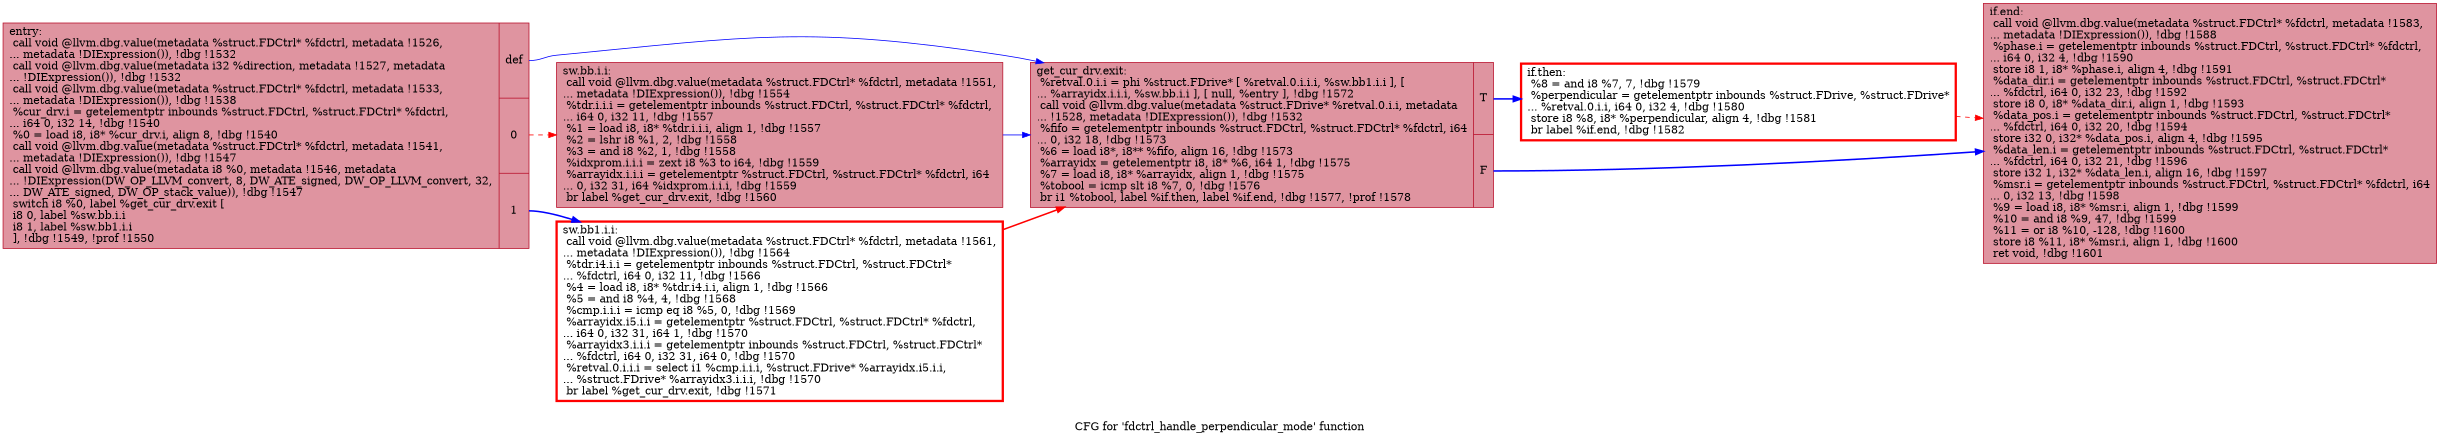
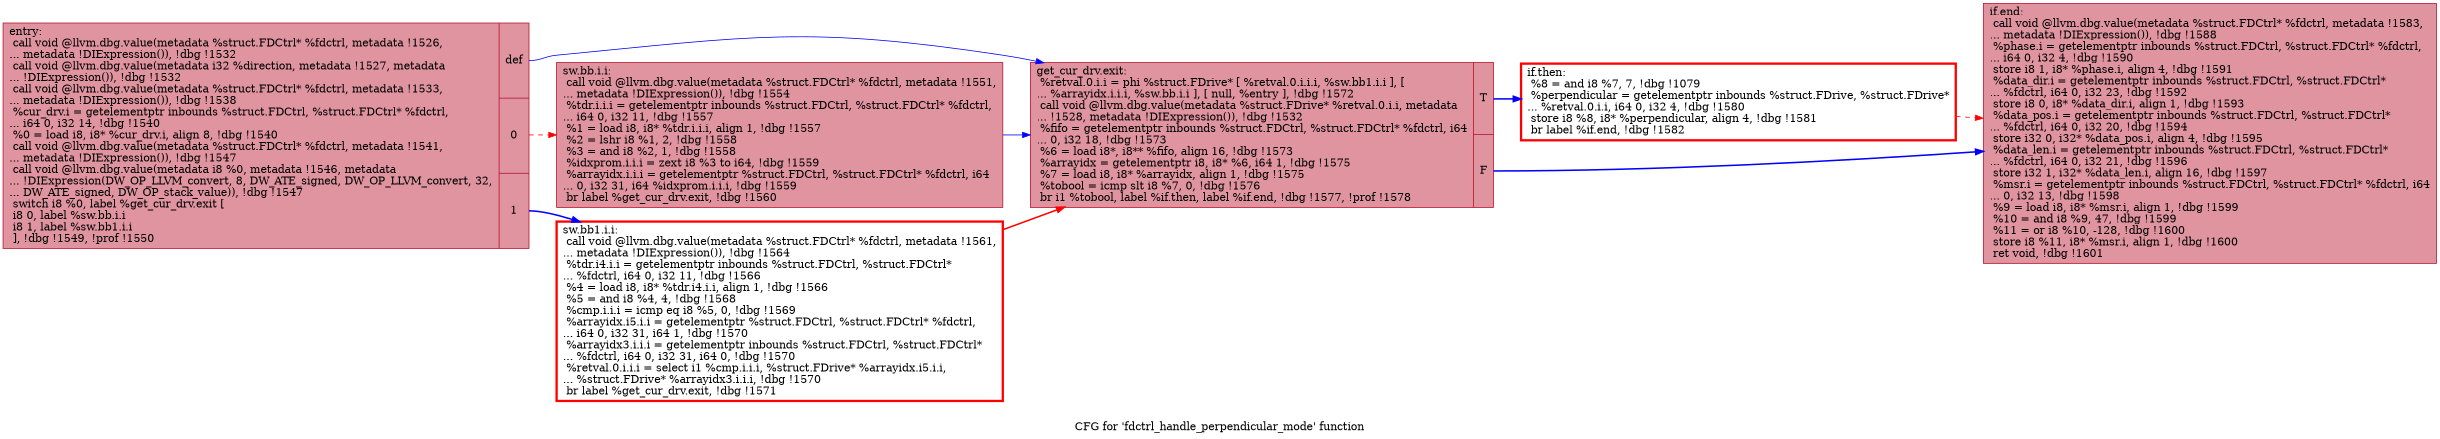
node "if.then:": text "%8 = and i8 %7, 7, !dbg !1579" -> "%8 = and i8 %7, 7, !dbg !1079"
